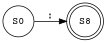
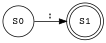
node "S8": label "S8" -> "S1"
